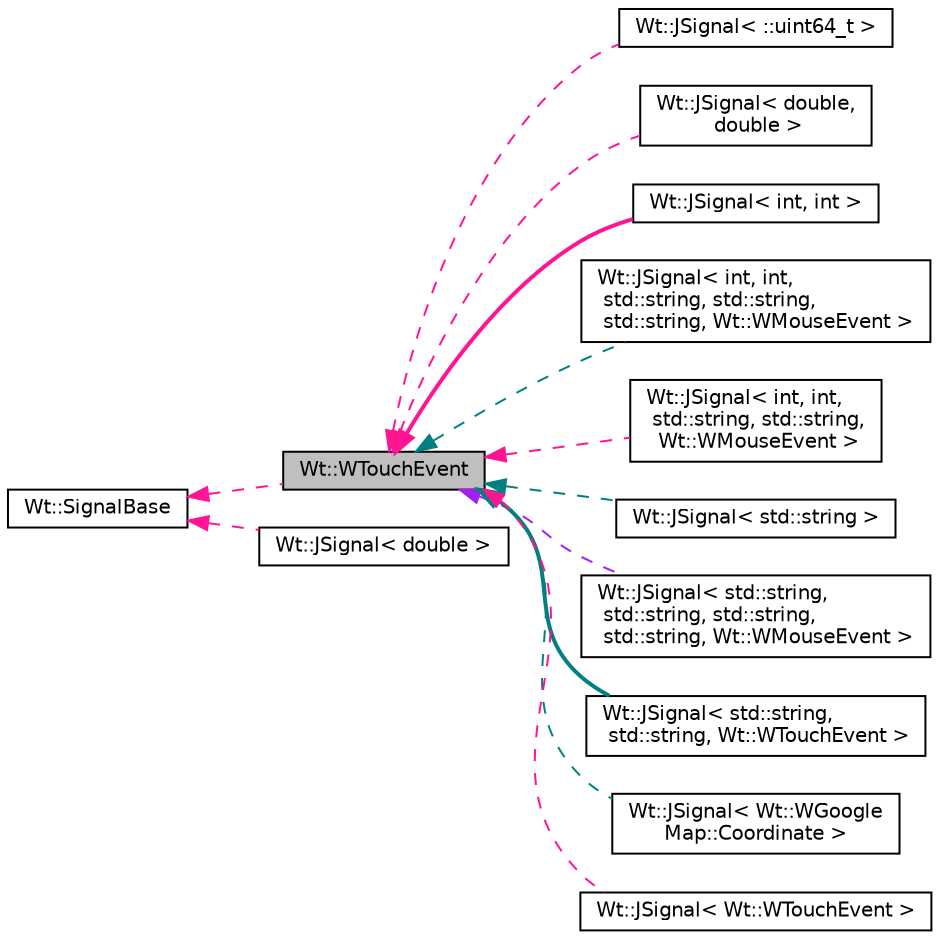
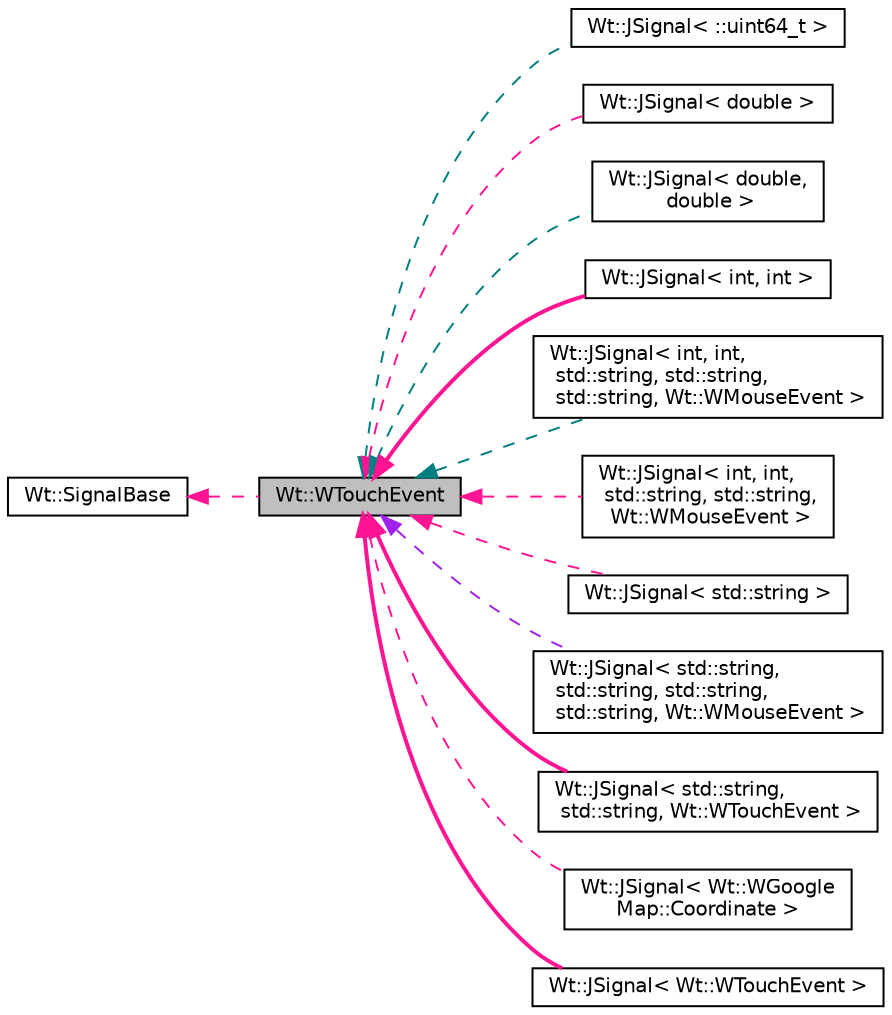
edge "Wt::JSignal< ::uint64_t >" -> "Wt::WTouchEvent": color deeppink -> teal
edge "Wt::JSignal< double, double >" -> "Wt::WTouchEvent": color deeppink -> teal
edge "Wt::JSignal< std::string >" -> "Wt::WTouchEvent": color teal -> deeppink
edge "Wt::JSignal< double >" -> "Wt::SignalBase": now "Wt::JSignal< double >" -> "Wt::WTouchEvent"
edge "Wt::JSignal< std::string, std::string, Wt::WTouchEvent >" -> "Wt::WTouchEvent": color teal -> deeppink
edge "Wt::JSignal< Wt::WGoogle Map::Coordinate >" -> "Wt::WTouchEvent": color teal -> deeppink
edge "Wt::JSignal< Wt::WTouchEvent >" -> "Wt::WTouchEvent": style dashed -> bold
